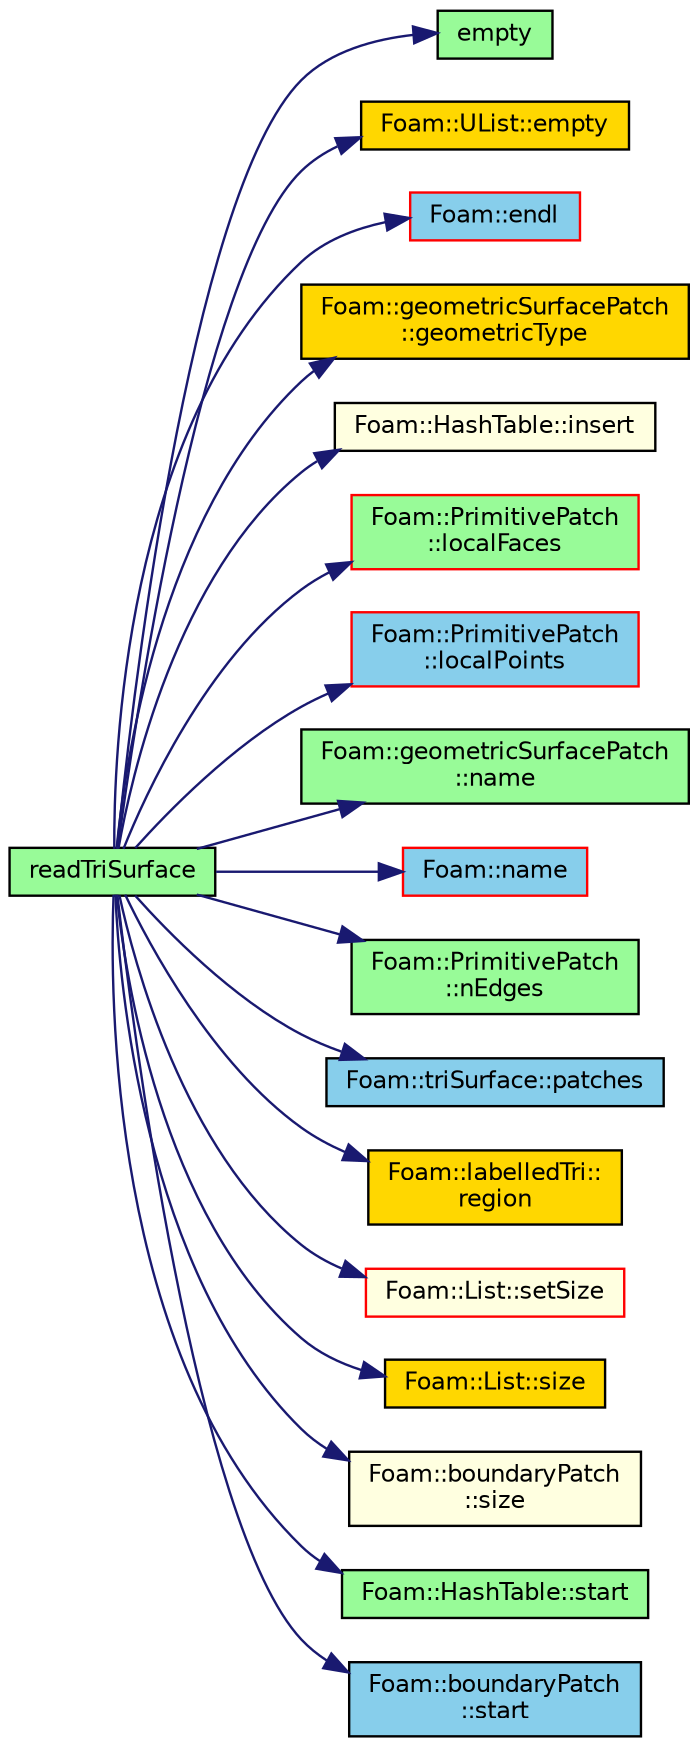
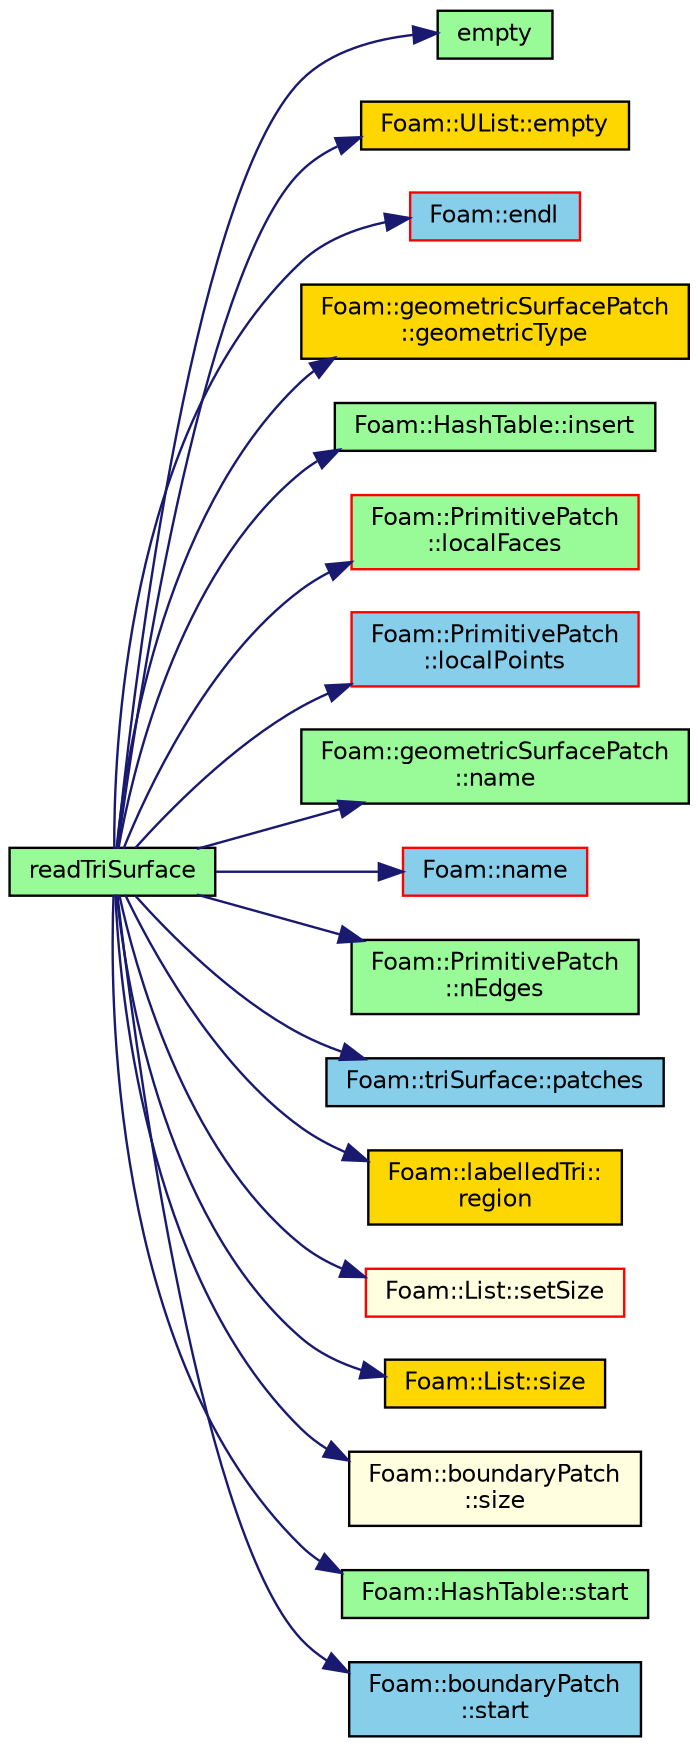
node "Foam::HashTable::insert": fillcolor lightyellow -> palegreen
